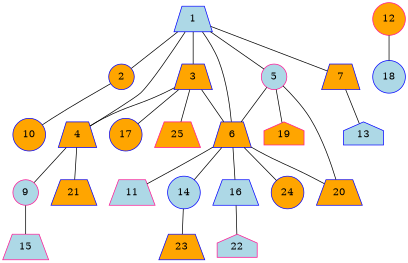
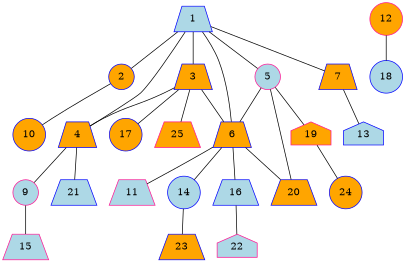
edge "6" -- "24": now "19" -- "24"
node "21": fillcolor orange -> lightblue
